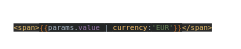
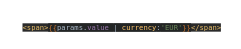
node "<span>{{params.value | currency:'EUR'}}</span>": moved (120, 24) -> (129, 24)
